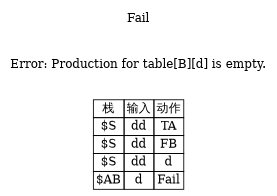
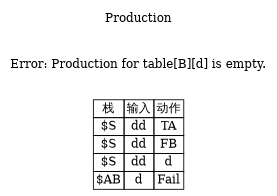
node "Fail": label "Fail" -> "Production"
